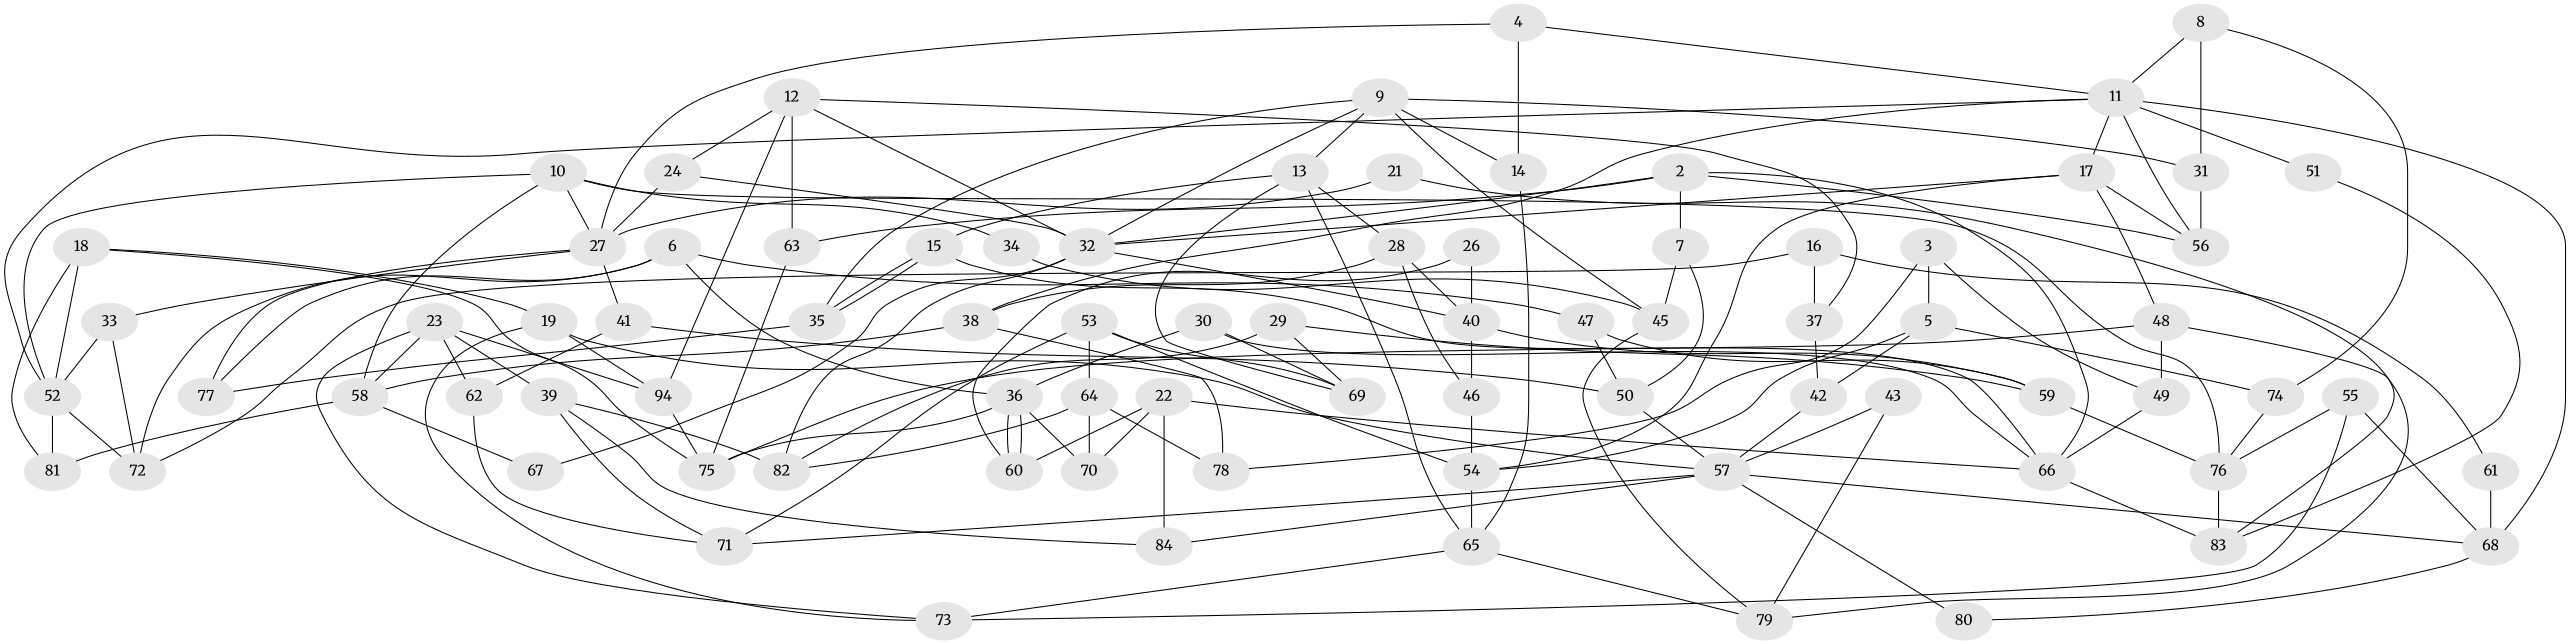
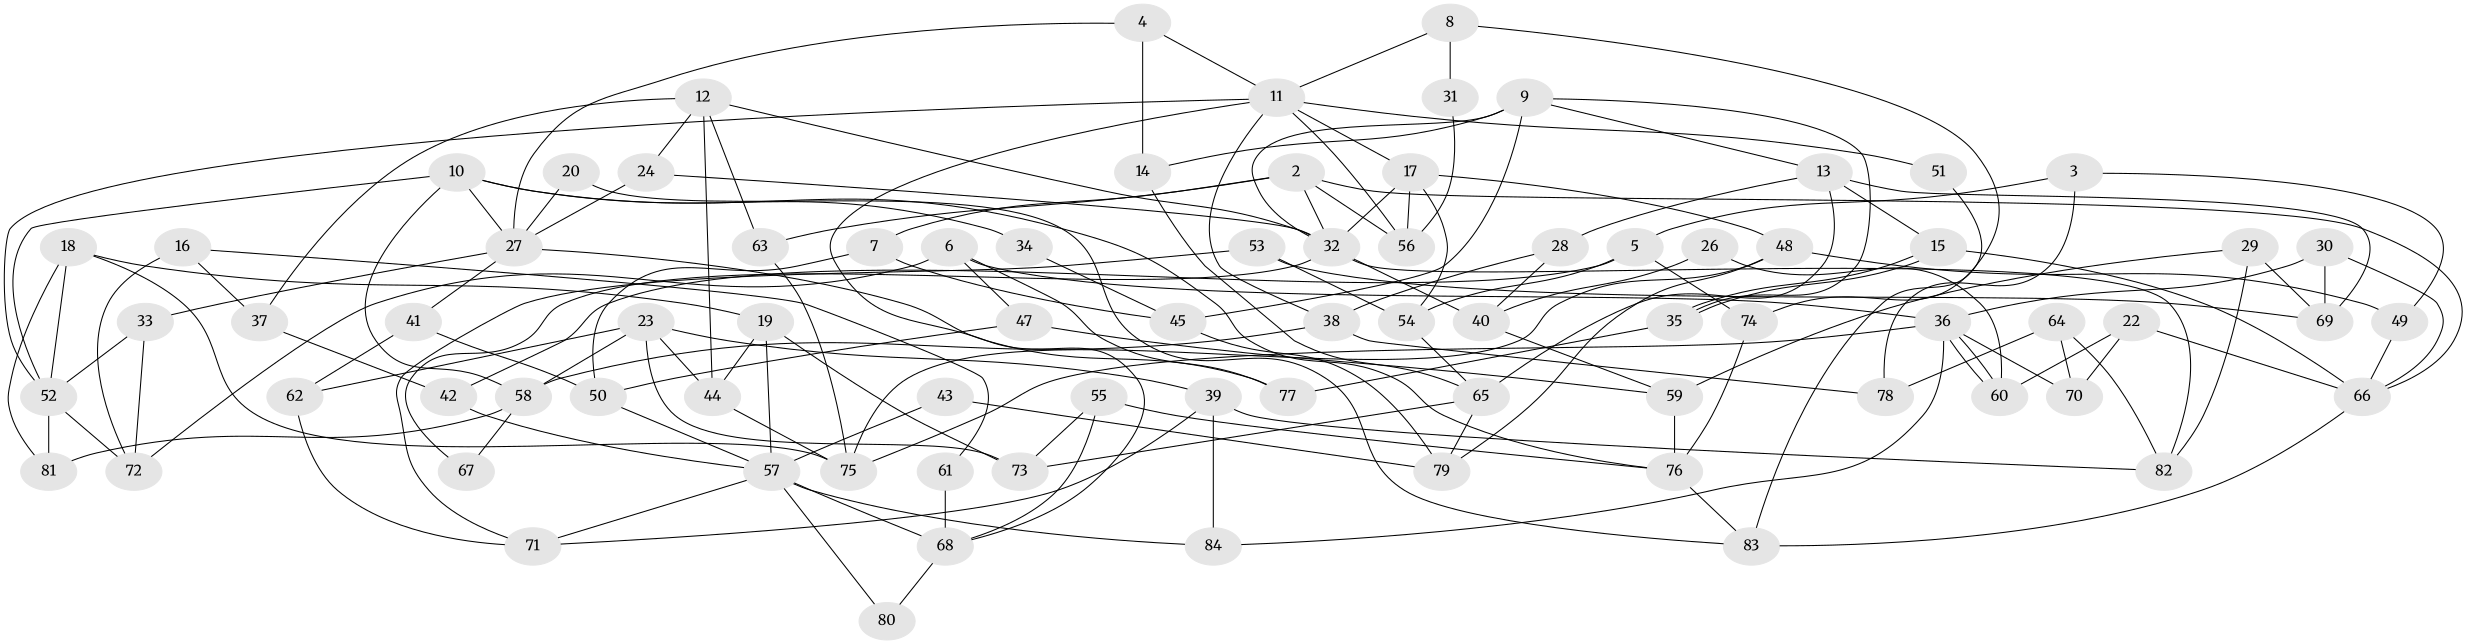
edge "9" -- "31": removed
node "21": label "21" -> "20"
edge "53" -- "64": removed
node "94": label "94" -> "44"
node "46": removed
edge "22" -- "84": now "36" -- "84"
